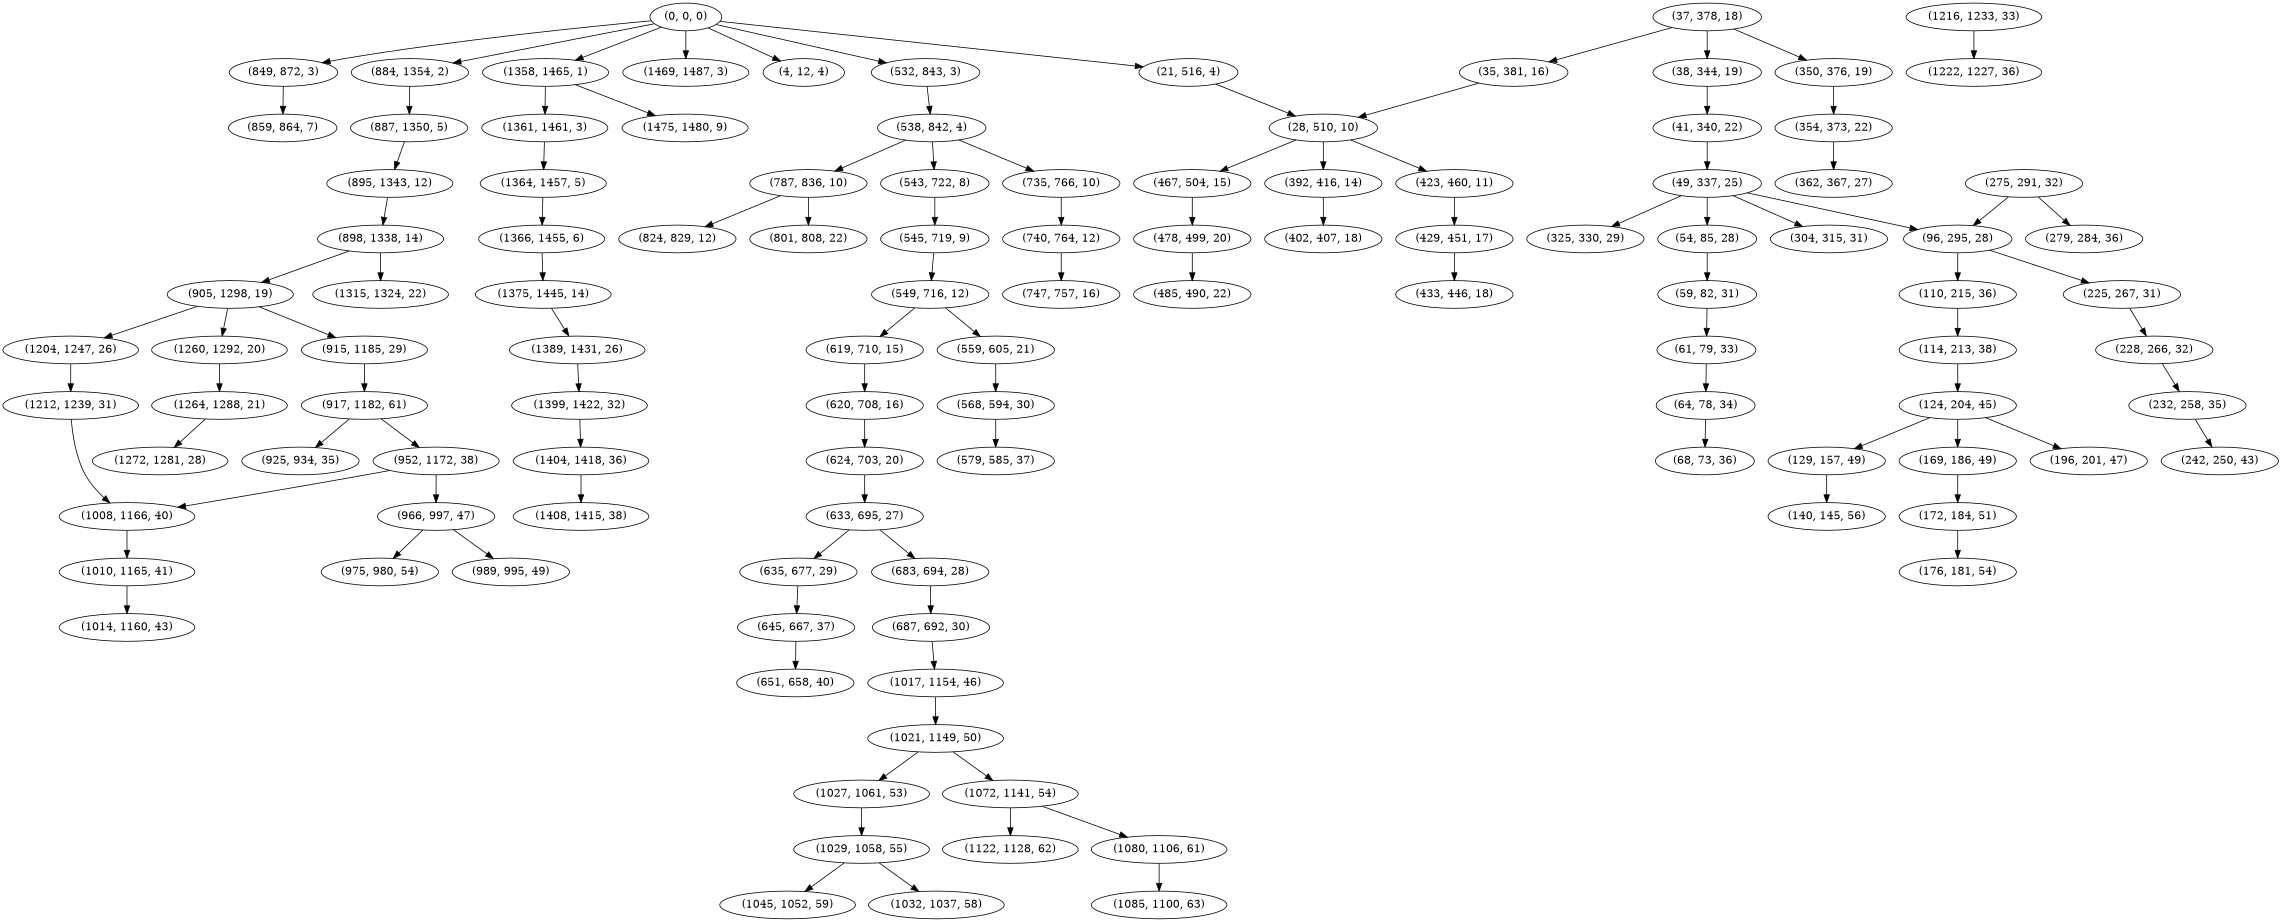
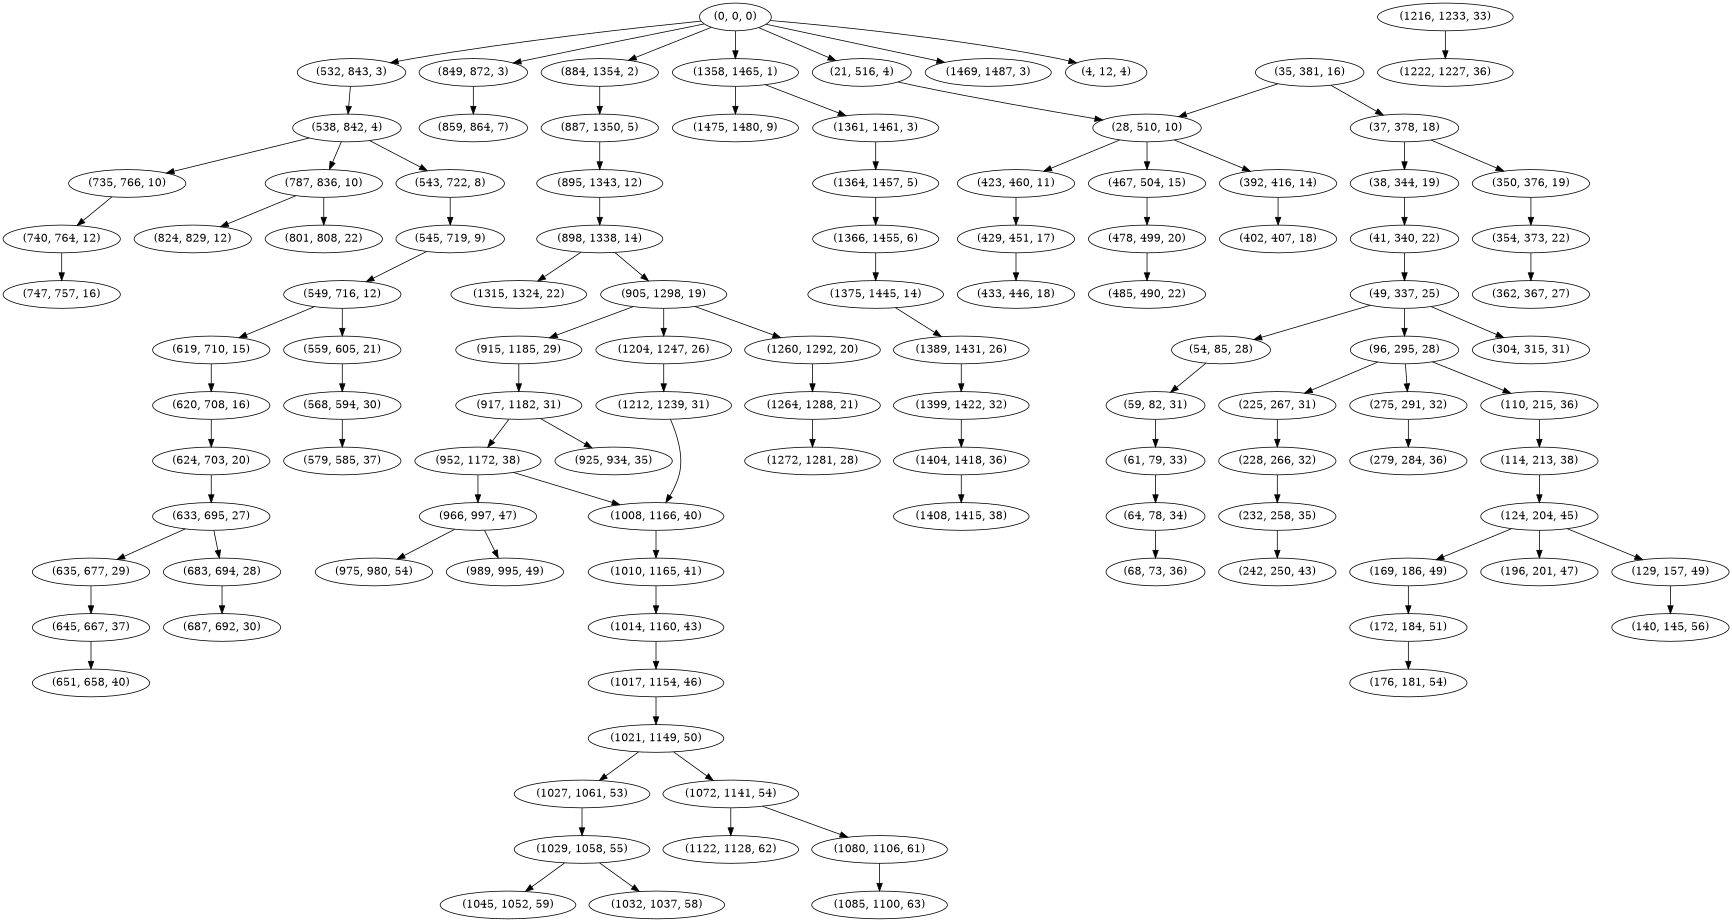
edge "(37, 378, 18)" -> "(35, 381, 16)": reversed
edge "(275, 291, 32)" -> "(96, 295, 28)": reversed
node "(325, 330, 29)": removed
node "(917, 1182, 61)": label "(917, 1182, 61)" -> "(917, 1182, 31)"
edge "(687, 692, 30)" -> "(1017, 1154, 46)": now "(1014, 1160, 43)" -> "(1017, 1154, 46)"
